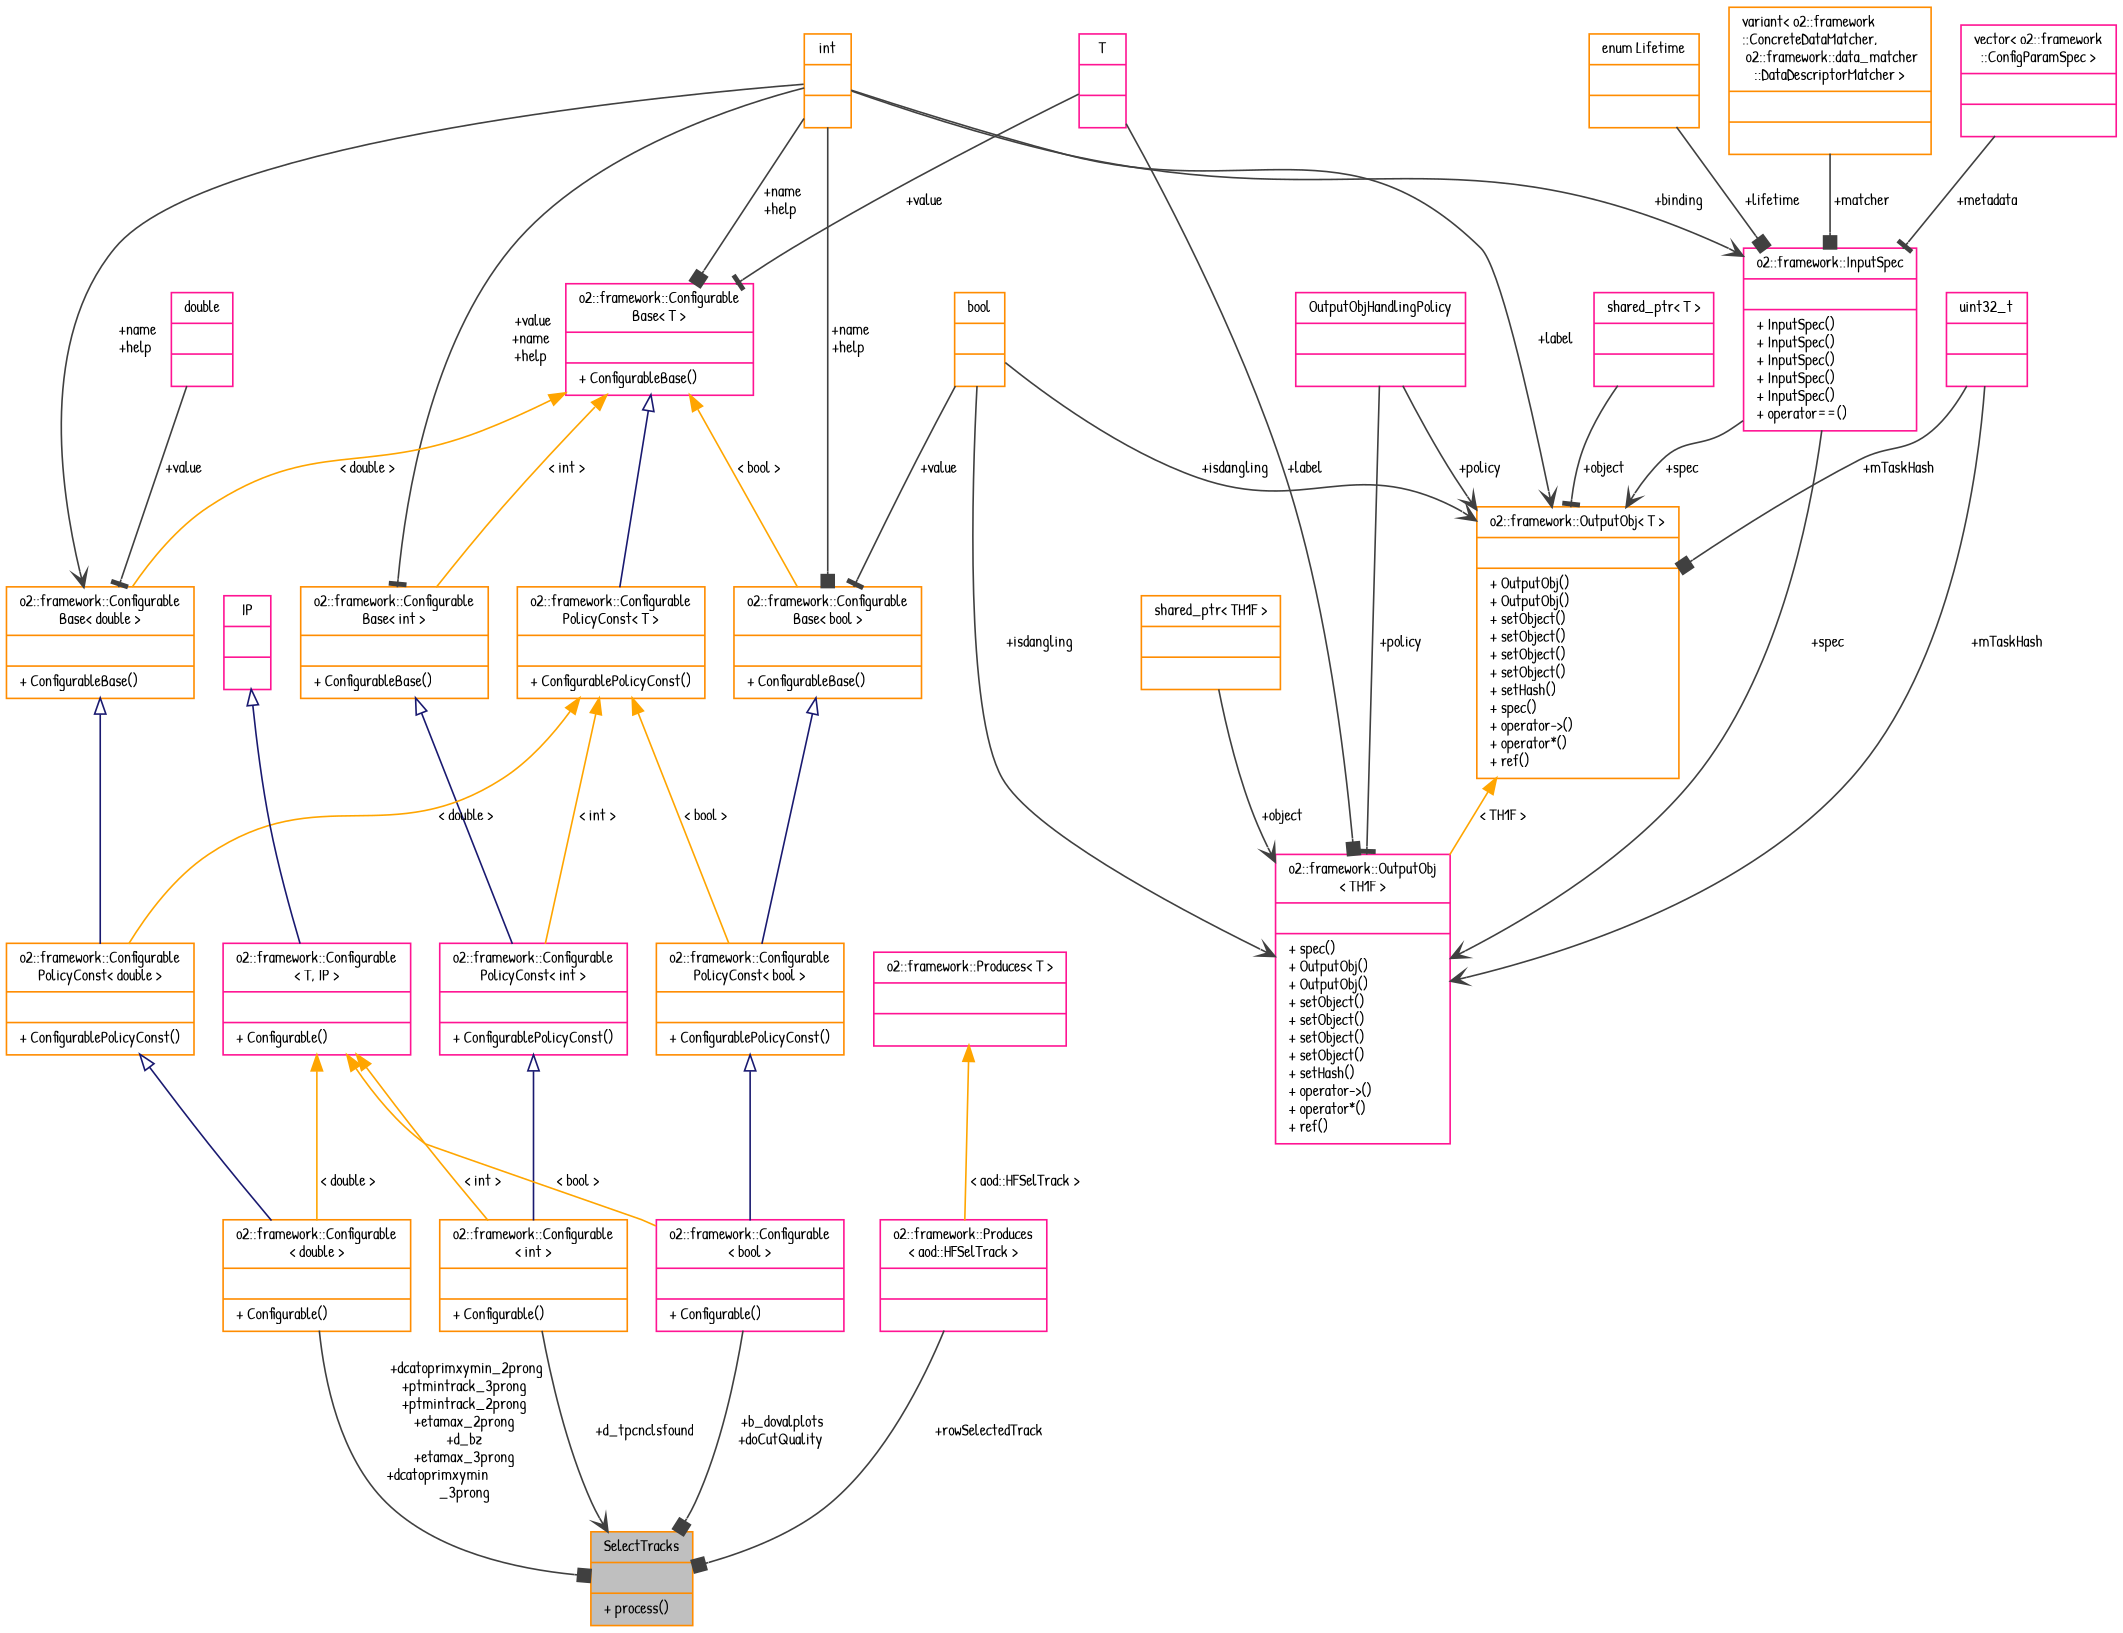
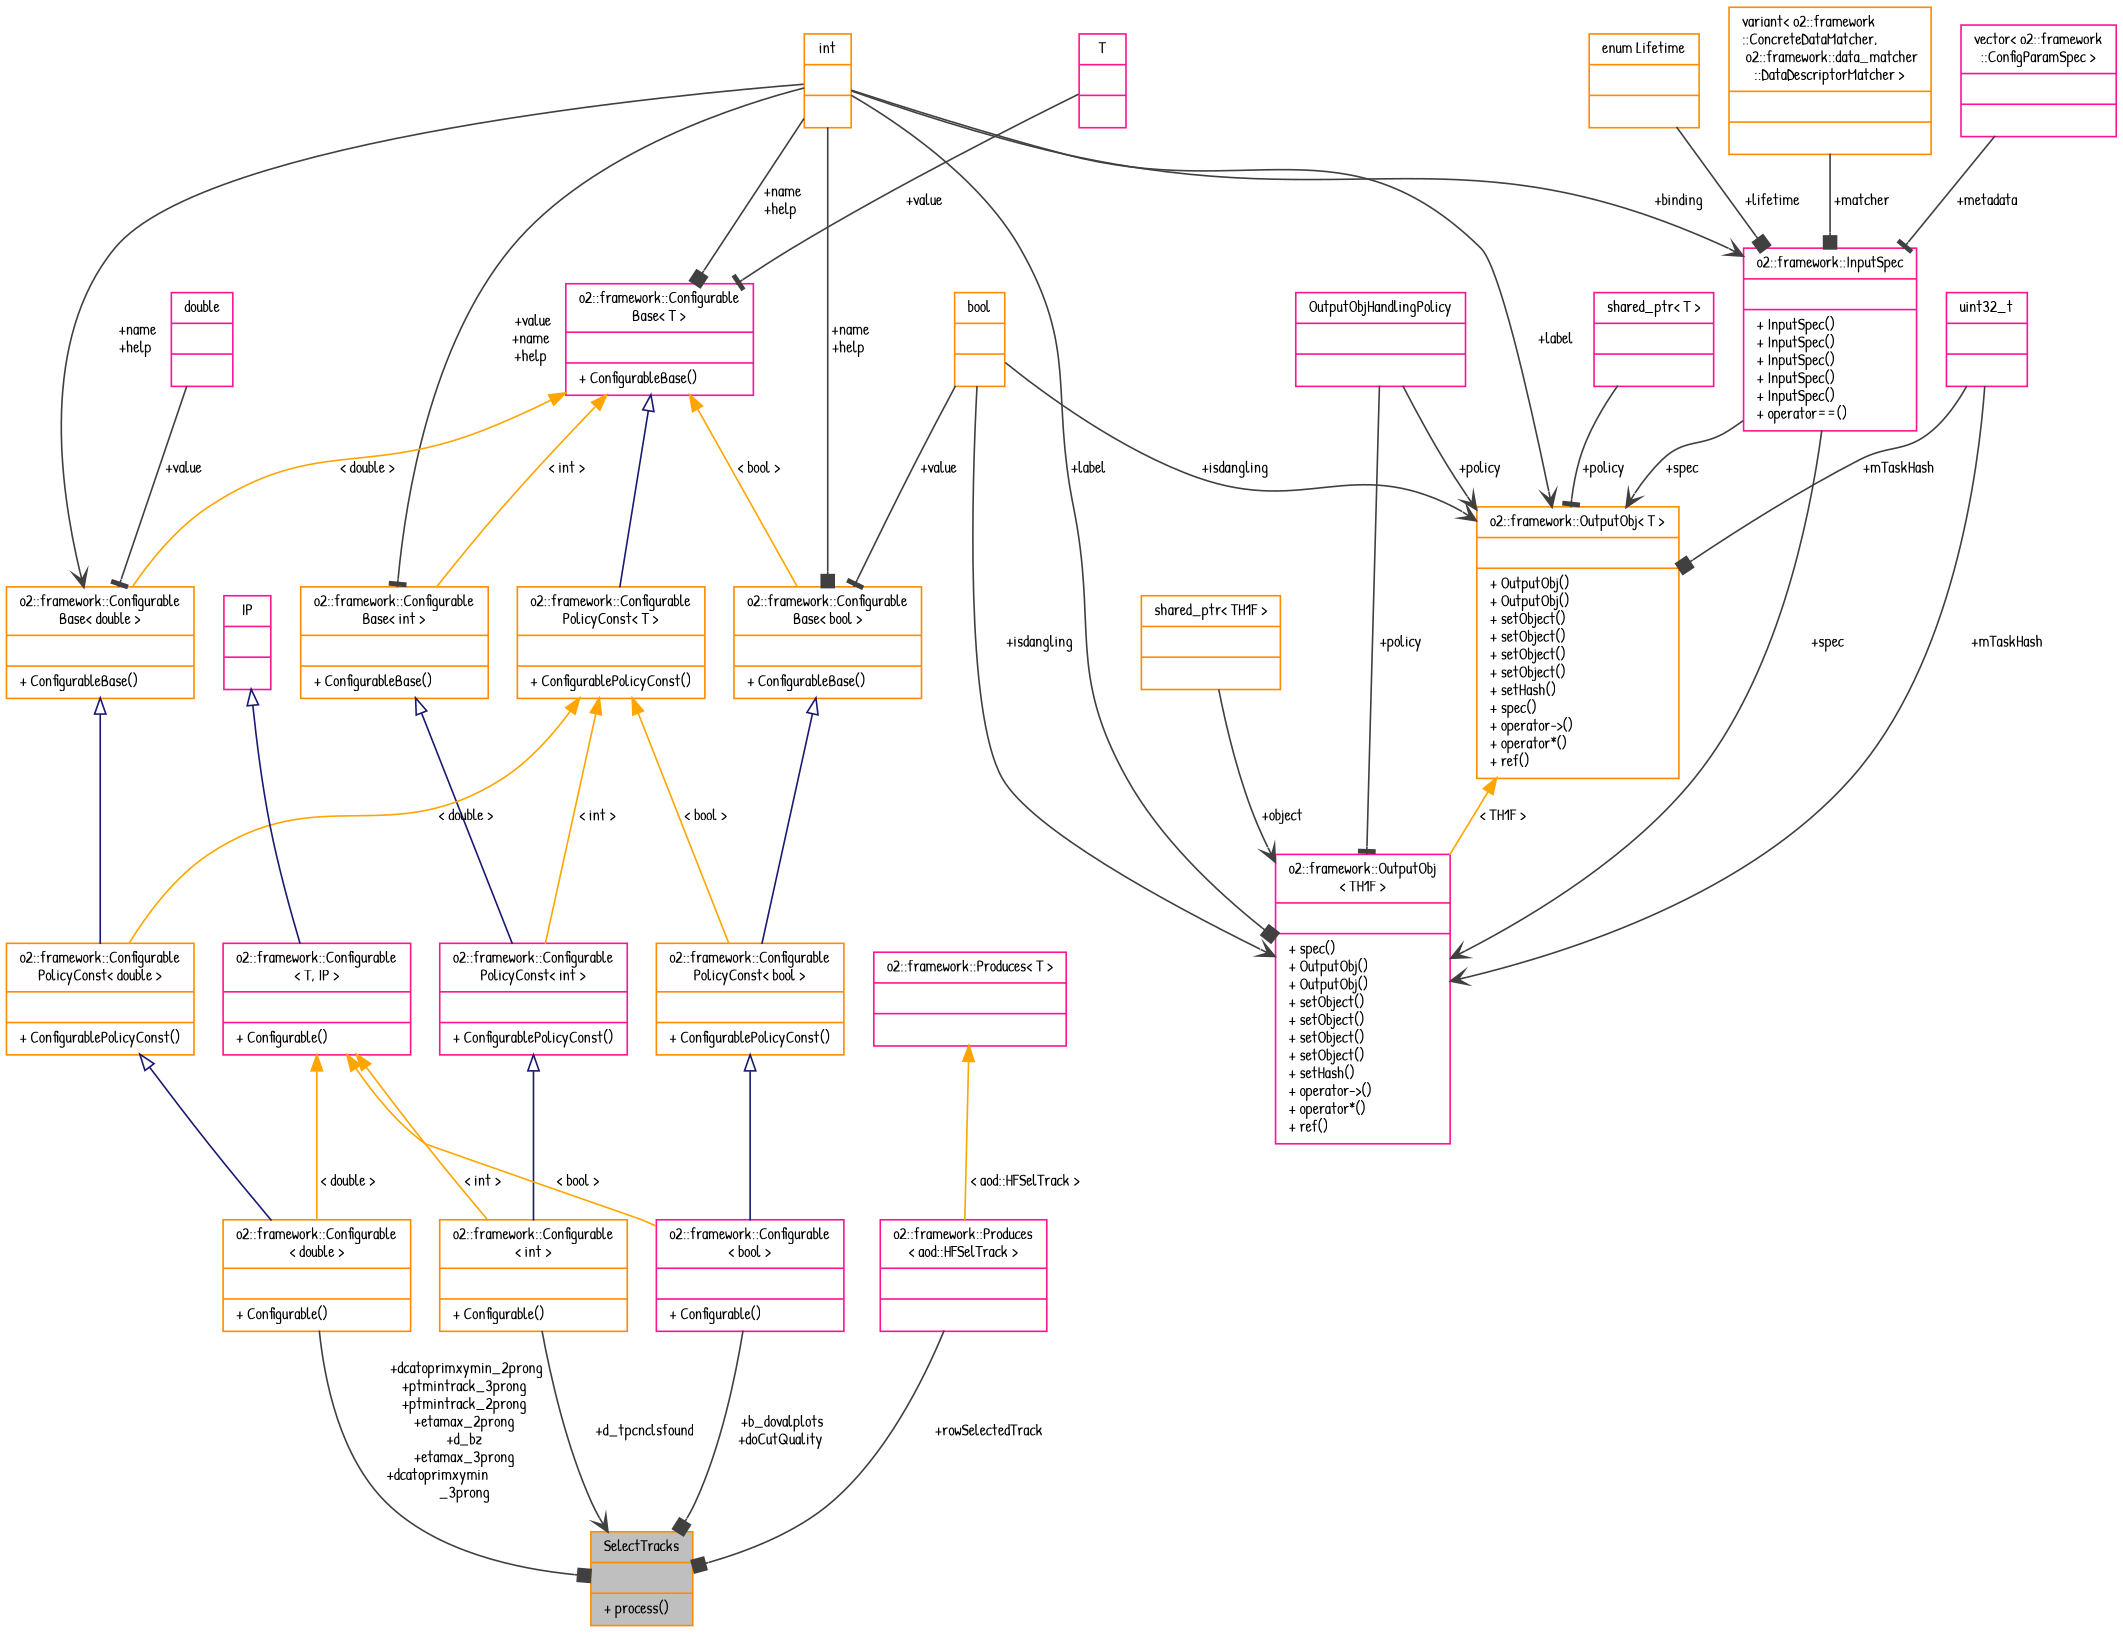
edge "T" -> "o2::framework::OutputObj": now "int" -> "o2::framework::OutputObj"
edge "shared_ptr< T >" -> "o2::framework::OutputObj< T >": label " +object" -> " +policy"
